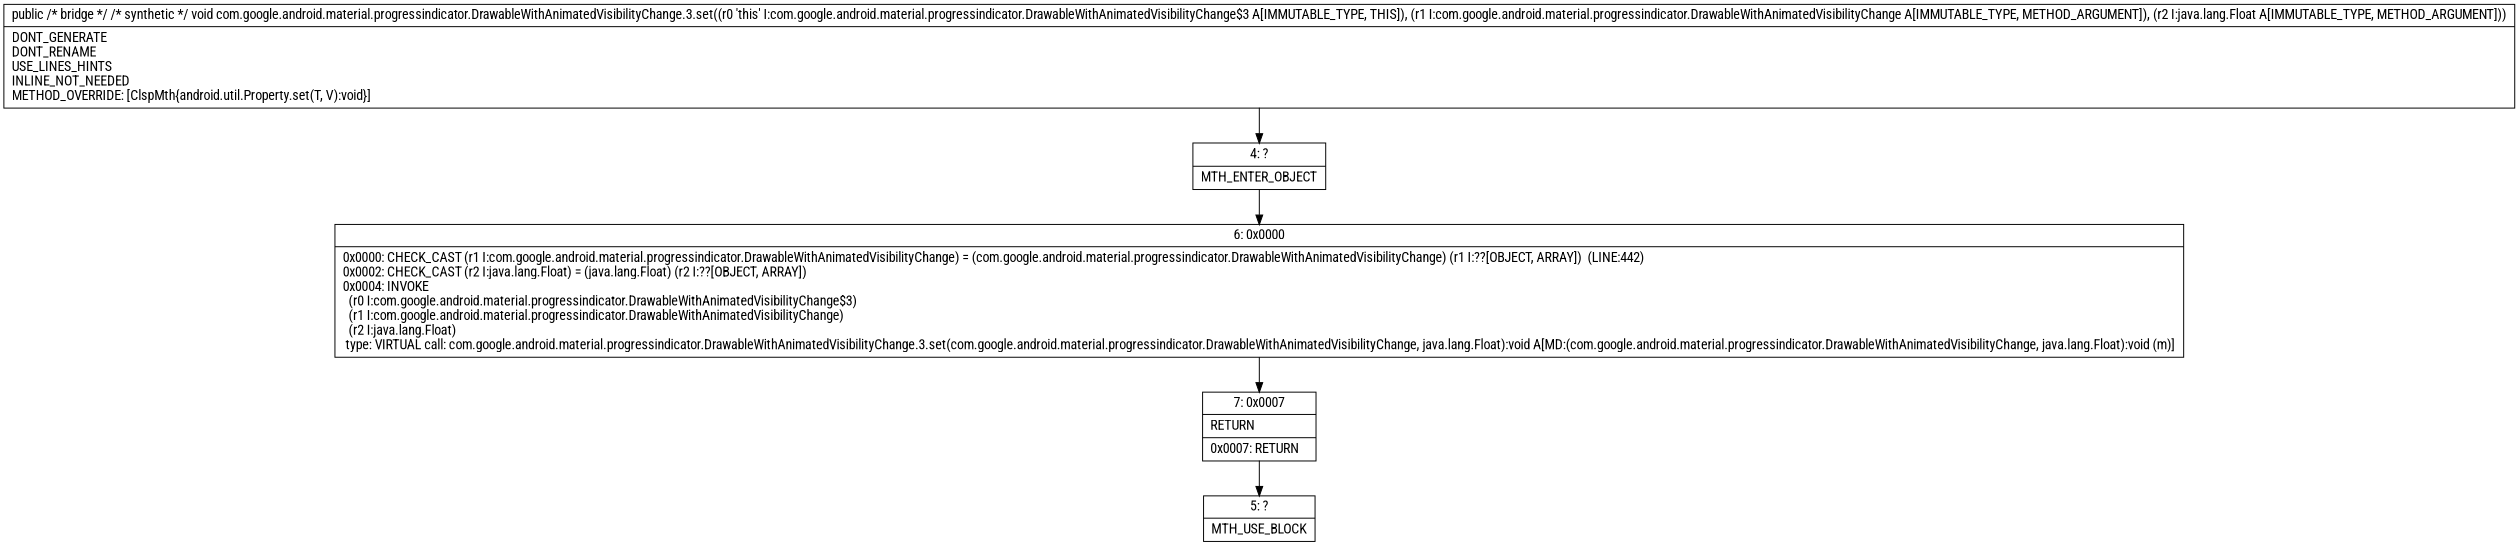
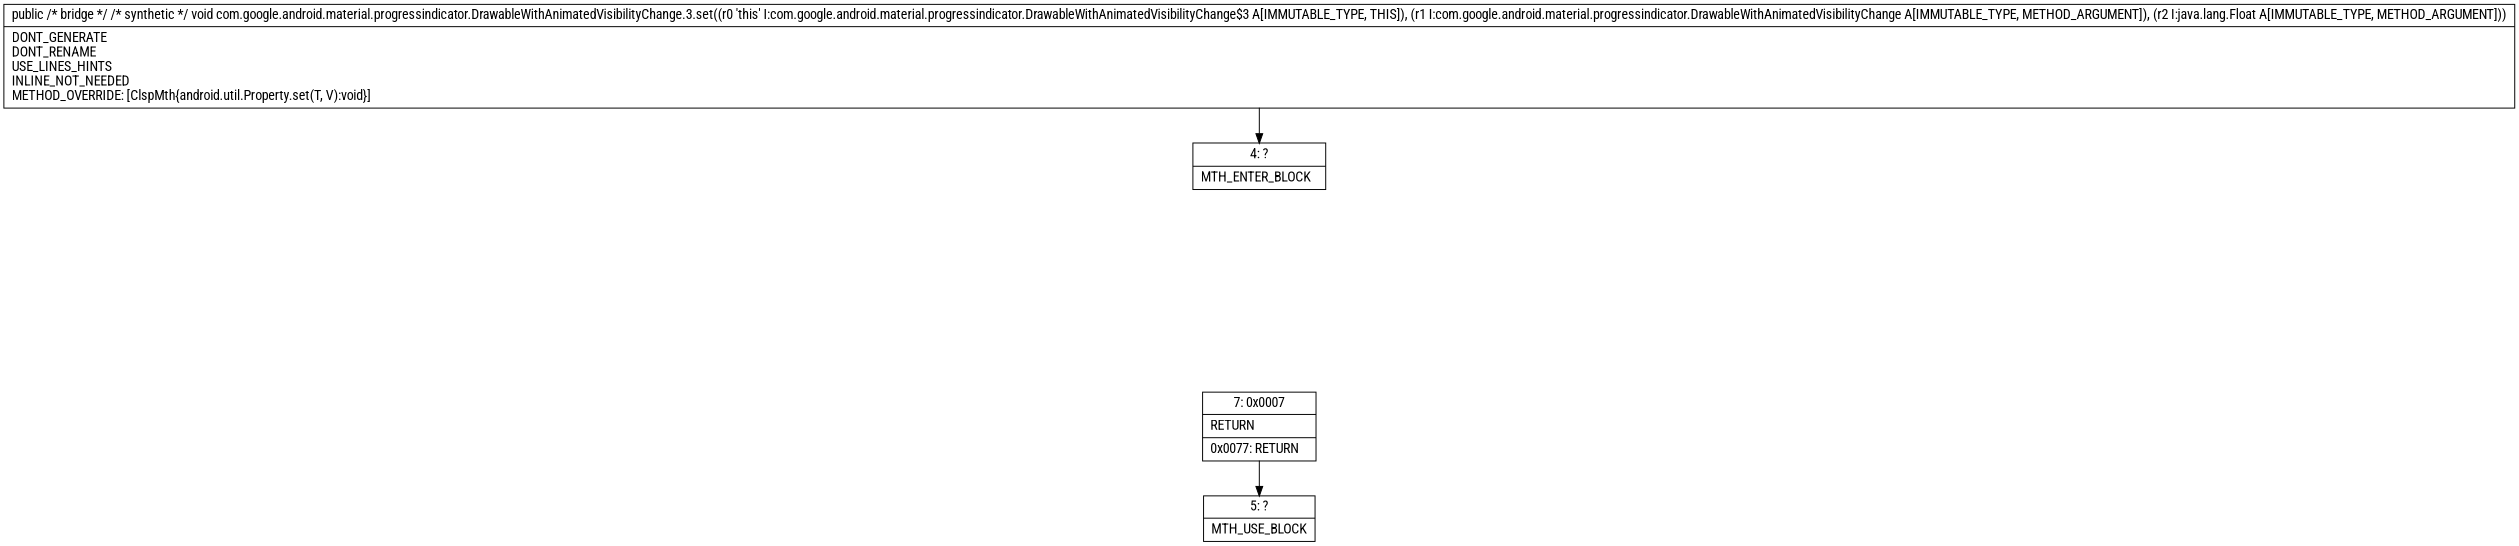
node "4: ?": text "MTH_ENTER_OBJECT" -> "MTH_ENTER_BLOCK"
node "6: 0x0000": removed
node "7: 0x0007": text "0x0007: RETURN" -> "0x0077: RETURN"
